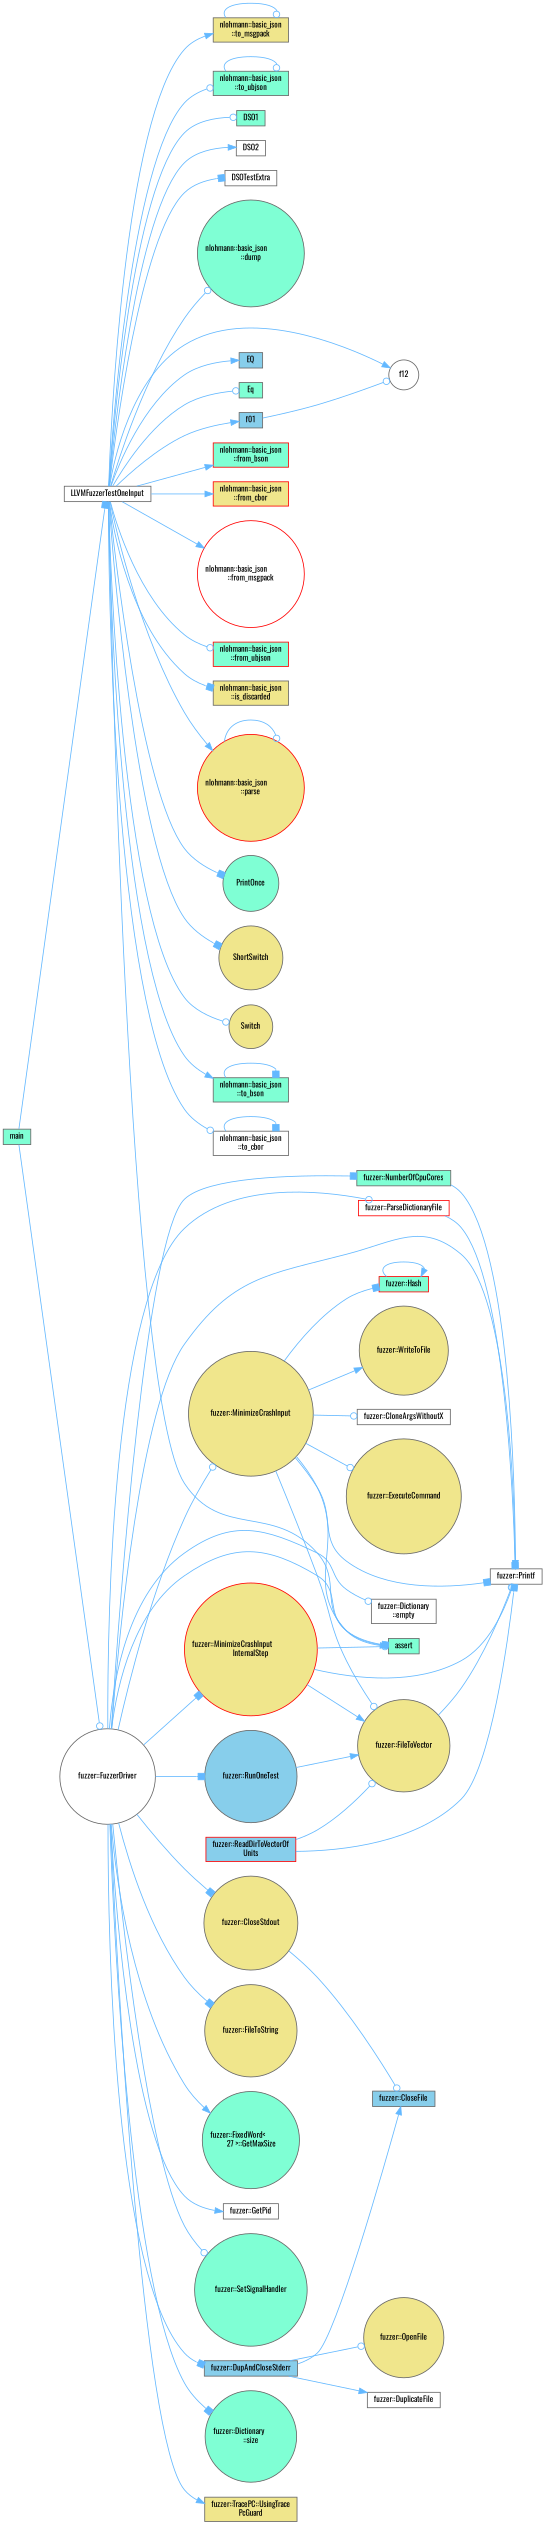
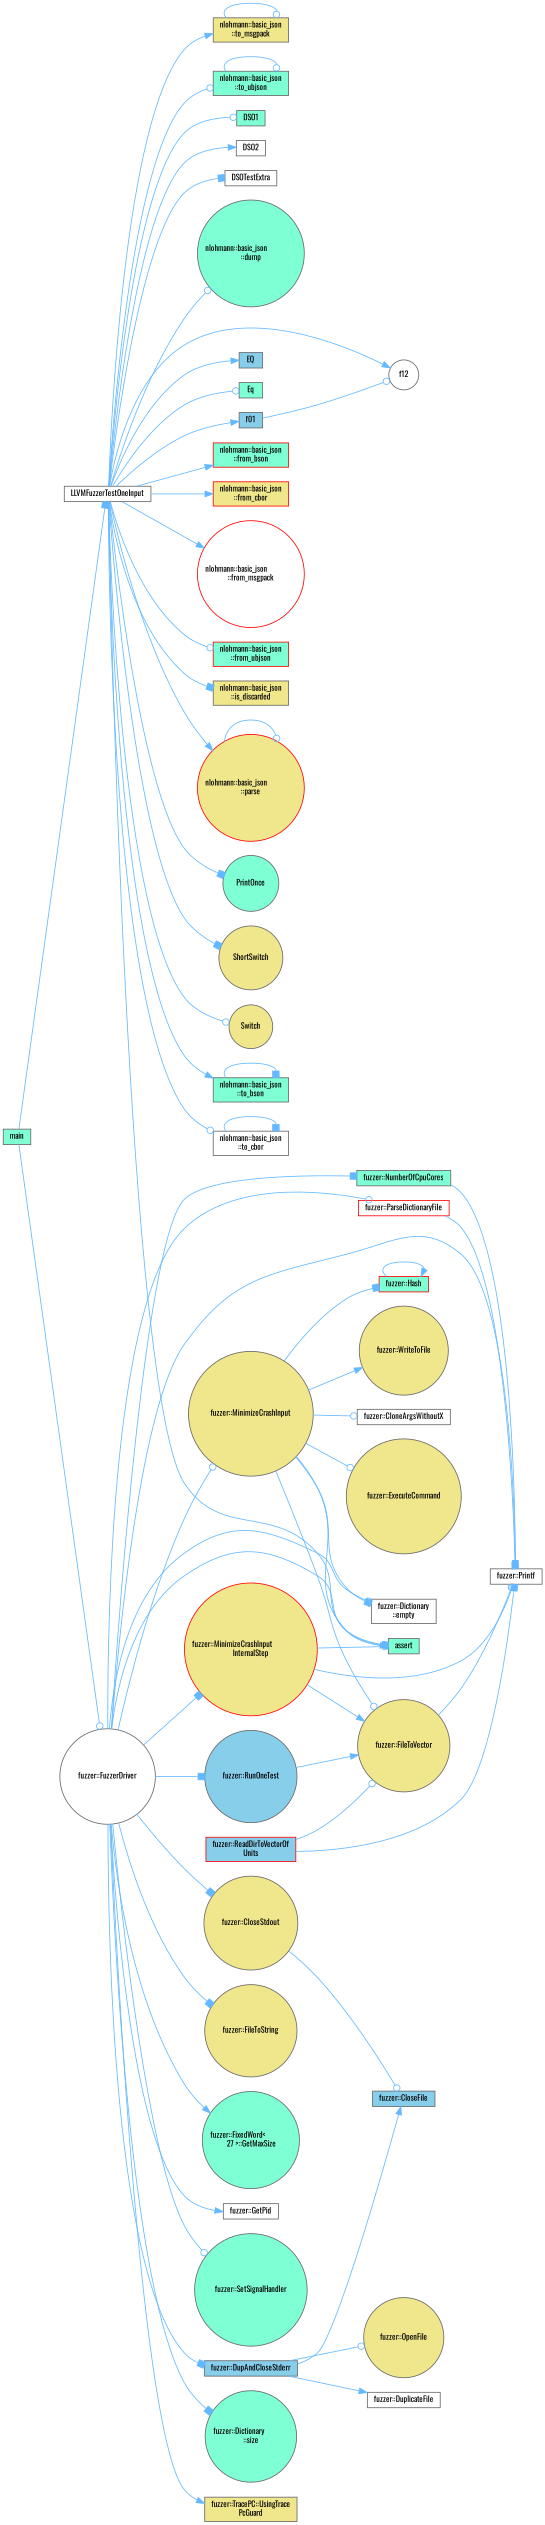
edge "fuzzer::MinimizeCrashInput" -> "fuzzer::Printf": now "fuzzer::MinimizeCrashInput" -> "fuzzer::Dictionary ::empty"
